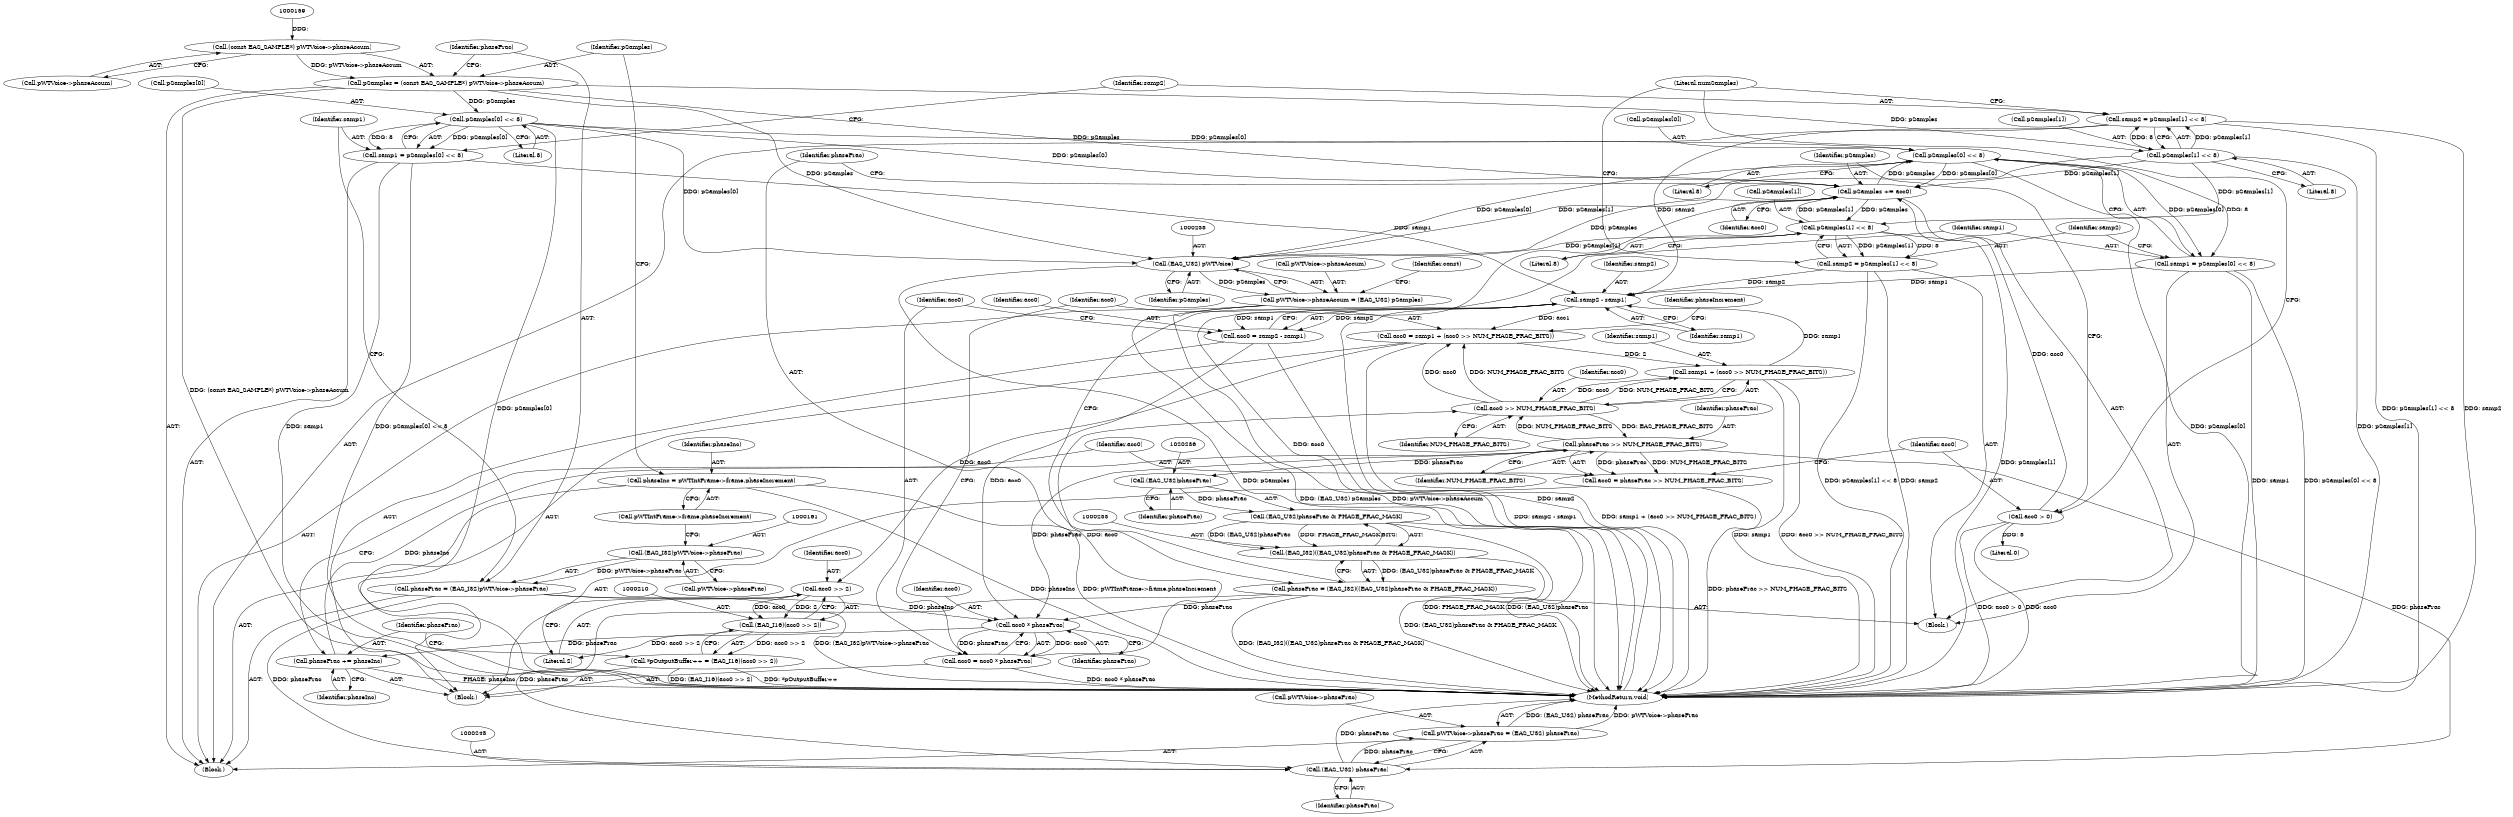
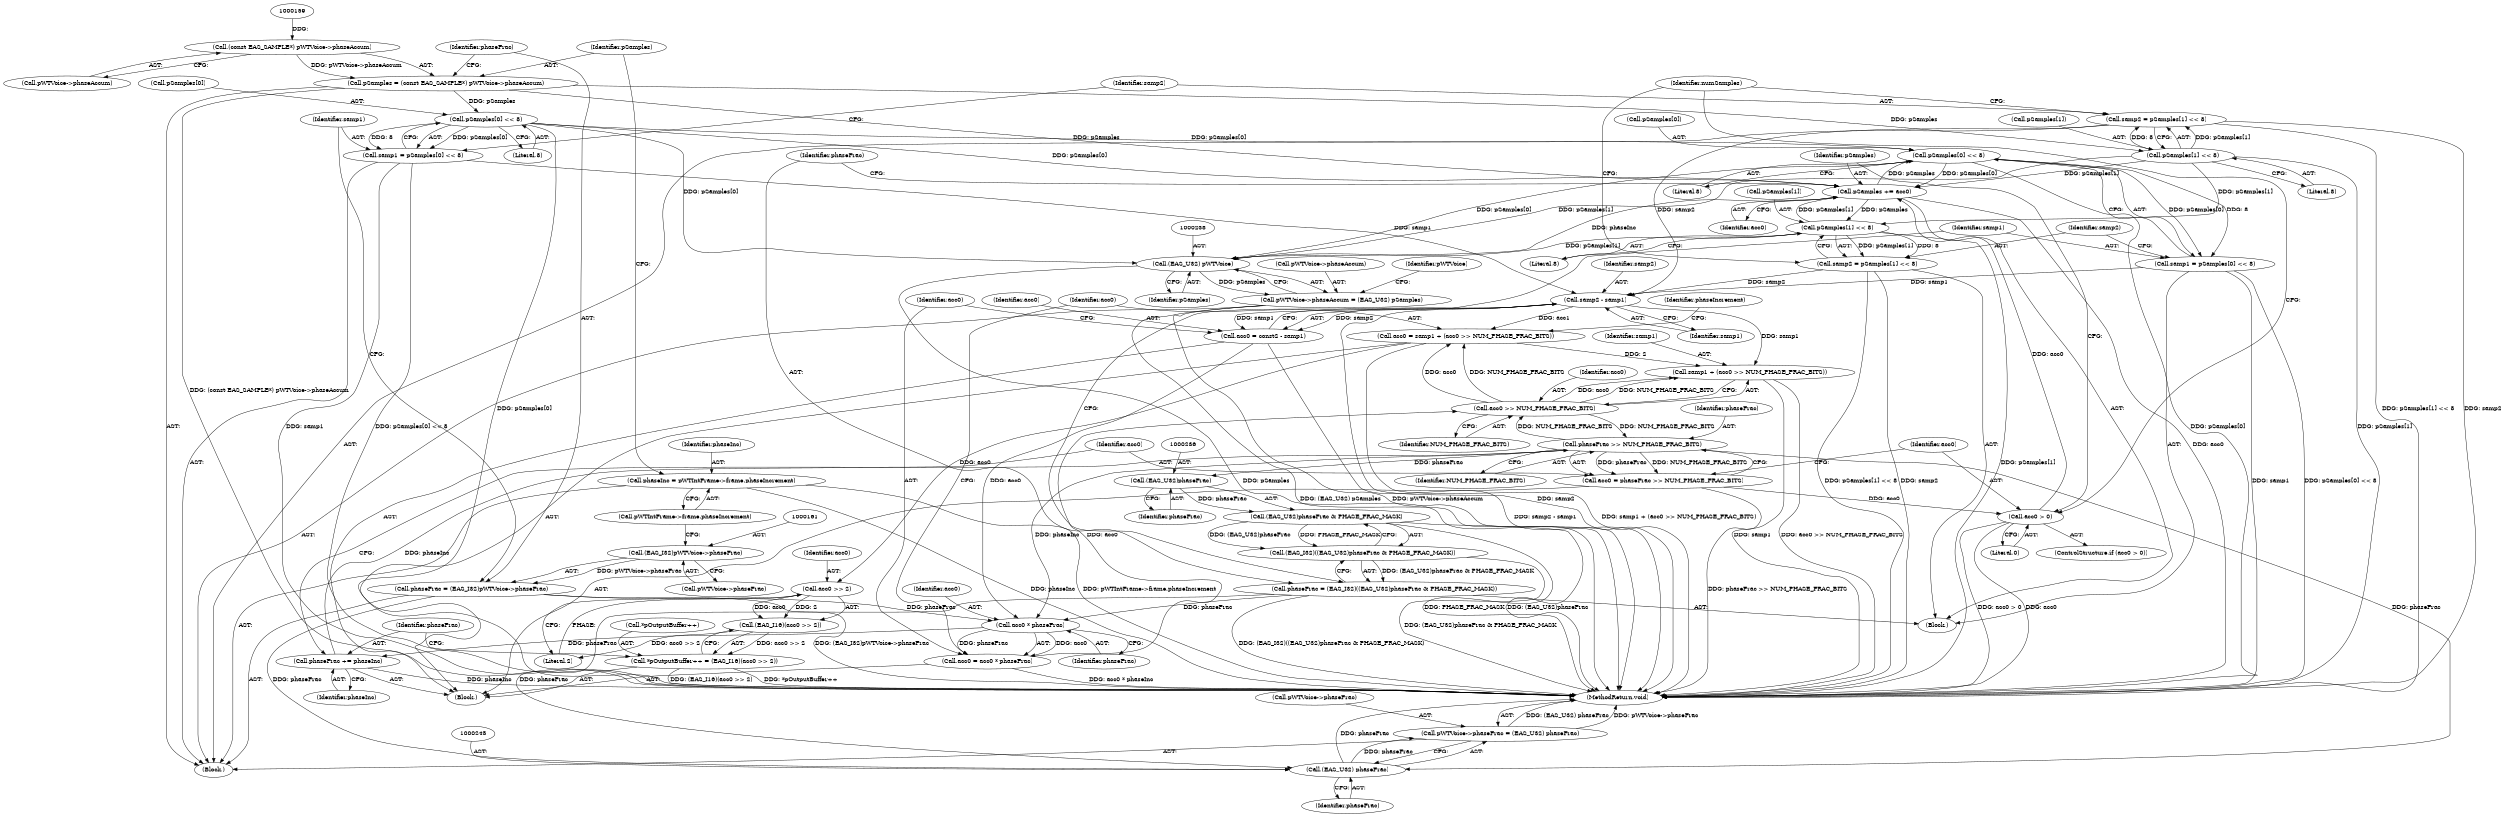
node "(Literal,numSamples)": label "(Literal,numSamples)" -> "(Identifier,numSamples)"
edge "(Call,pSamples = (const EAS_SAMPLE*) pWTVoice->phaseAccum)" -> "(Call,(EAS_U32) pWTVoice)": removed, label "DDG: pSamples"
edge "(Call,pSamples += acc0)" -> "(Call,(EAS_U32) pWTVoice)": label "DDG: pSamples" -> "DDG: phaseInc"
node "(Identifier,const)": label "(Identifier,const)" -> "(Identifier,pWTVoice)"
edge "(Call,samp1 + (acc0 >> NUM_PHASE_FRAC_BITS))" -> "(Call,samp2 - samp1)": reversed
node "(Call,acc0 = samp2 - samp1)": label "(Call,acc0 = samp2 - samp1)" -> "(Call,acc0 = const2 - samp1)"
edge "(MethodReturn,void)" -> "(Call,pSamples += acc0)": reversed
edge "(Call,acc0 >> NUM_PHASE_FRAC_BITS)" -> "(Call,phaseFrac >> NUM_PHASE_FRAC_BITS)": label "DDG: EAS_PHASE_FRAC_BITS" -> "DDG: NUM_PHASE_FRAC_BITS"
node "1020236": label "1020236" -> "1000236"
edge "(Call,acc0 = phaseFrac >> NUM_PHASE_FRAC_BITS)" -> "(Call,phaseFrac >> NUM_PHASE_FRAC_BITS)": added, label "CFG:"
edge "(Call,acc0 = phaseFrac >> NUM_PHASE_FRAC_BITS)" -> "(Call,acc0 > 0)": added, label "DDG: acc0"
node "1000233": removed
edge "(Call,phaseFrac >> NUM_PHASE_FRAC_BITS)" -> "(Call,acc0 * phaseFrac)": label "DDG: phaseFrac" -> "DDG: phaseInc"
edge "(Call,(EAS_I32)((EAS_U32)phaseFrac & PHASE_FRAC_MASK))" -> "(Call,(EAS_U32)phaseFrac & PHASE_FRAC_MASK)": label "BITS: " -> "CFG: "
edge "(Call,acc0 > 0)" -> "(Literal,0)": label "DDG: 8" -> "CFG: "
edge "(Literal,0)" -> "(Call,acc0 > 0)": added, label "AST:"
node "(ControlStructure,if (acc0 > 0))": added
node "1000210": removed
edge "(Call,phaseFrac = (EAS_I32)pWTVoice->phaseFrac)" -> "(Call,acc0 * phaseFrac)": label "DDG: phaseInc" -> "DDG: phaseFrac"
edge "(Call,(EAS_I16)(acc0 >> 2))" -> "(Call,acc0 >> 2)": removed, label "CFG:"
edge "(Literal,2)" -> "(Call,acc0 >> 2)": label "AST: " -> "PHASE: "
node "(Call,*pOutputBuffer++)": added
edge "(Call,acc0 = acc0 * phaseFrac)" -> "(Call,acc0 * phaseFrac)": removed, label "CFG:"
edge "(Call,phaseFrac += phaseInc)" -> "(MethodReturn,void)": label "PHASE: phaseInc" -> "DDG: phaseInc"
edge "(Call,acc0 = acc0 * phaseFrac)" -> "(MethodReturn,void)": label "DDG: acc0 * phaseFrac" -> "DDG: acc0 * phaseInc"
